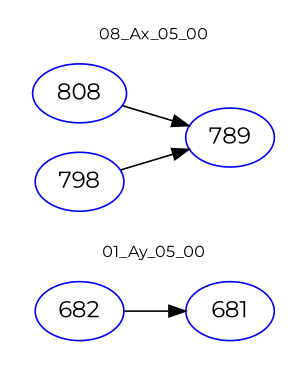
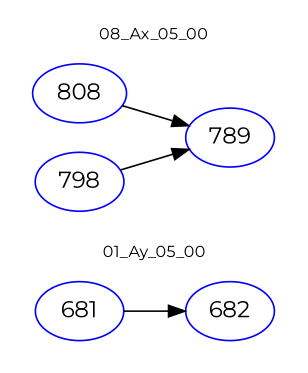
edge "682" -> "681": reversed
